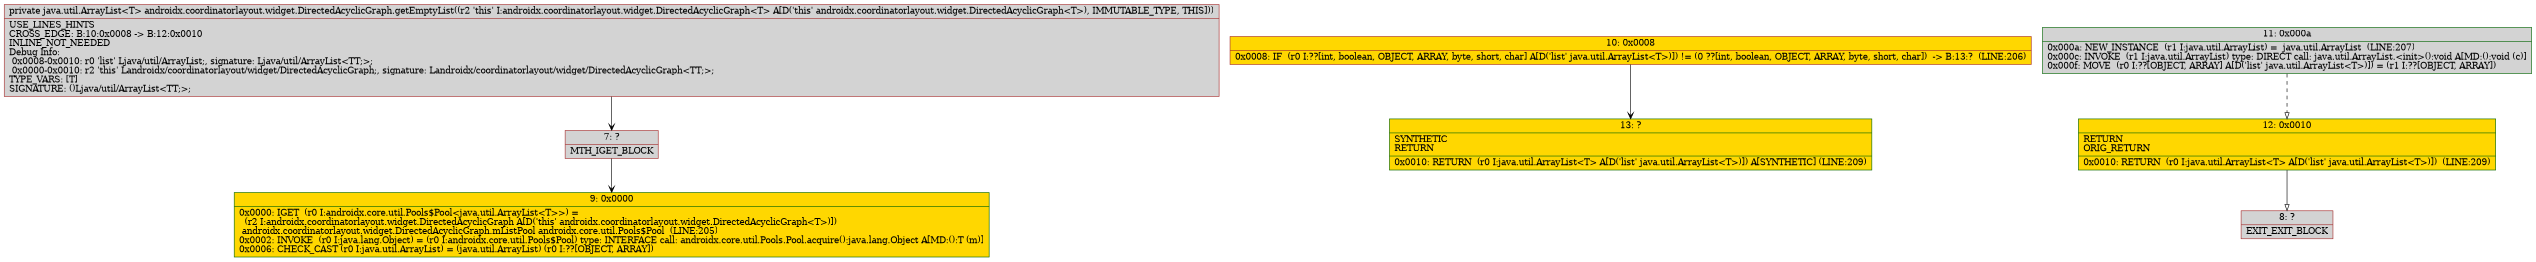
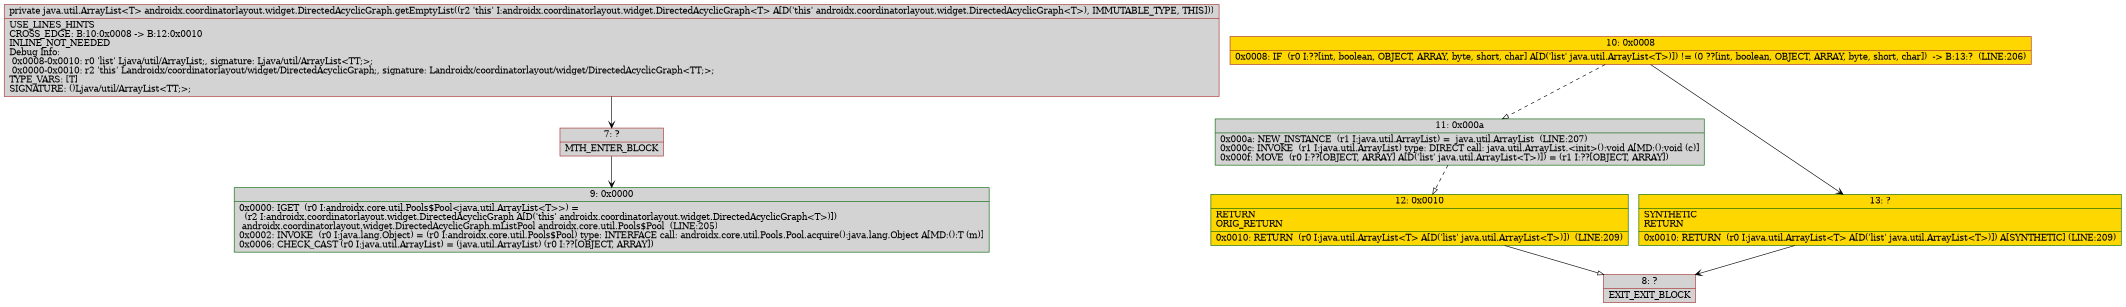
edge "10: 0x0008" -> "11: 0x000a": added
node "7: ?": text "MTH_IGET_BLOCK" -> "MTH_ENTER_BLOCK"
node "9: 0x0000": fillcolor gold -> lightgrey
edge "13: ?" -> "8: ?": added
